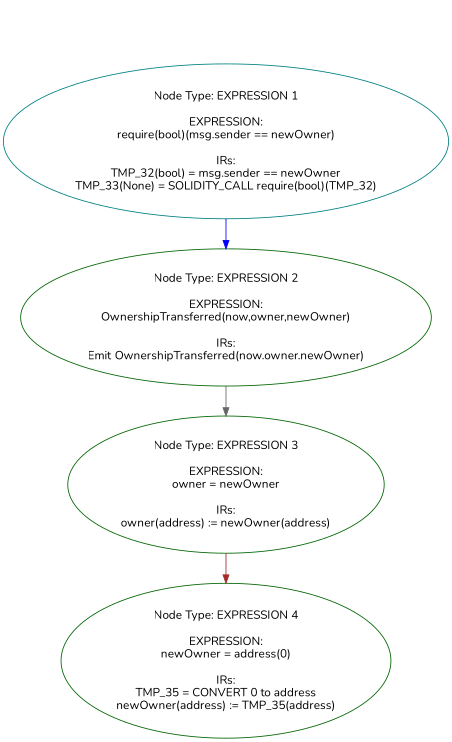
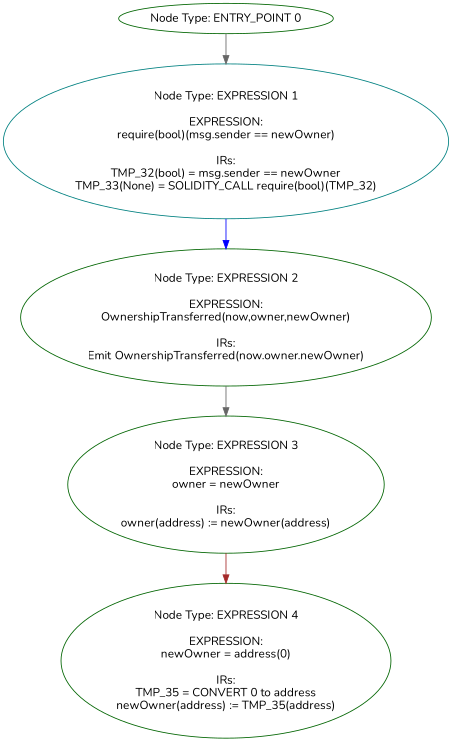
node "Node Type: ENTRY_POINT 0": added
